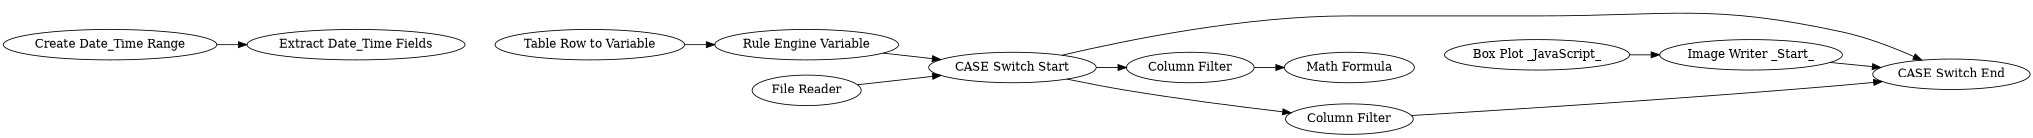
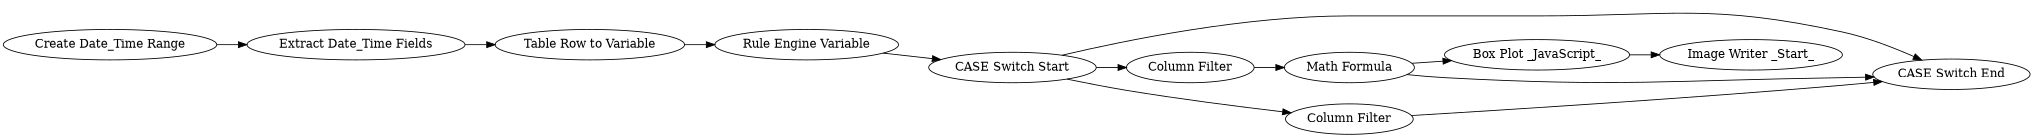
edge "Extract Date_Time Fields" -> "Table Row to Variable": added
edge "Math Formula" -> "Box Plot _JavaScript_": added
edge "Image Writer _Start_" -> "CASE Switch End": now "Math Formula" -> "CASE Switch End"
node "File Reader": removed
